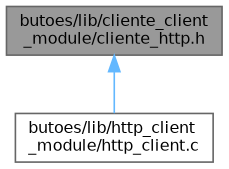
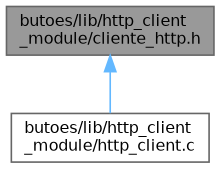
node "butoes/lib/cliente_client _module/cliente_http.h": label "butoes/lib/cliente_client _module/cliente_http.h" -> "butoes/lib/http_client _module/cliente_http.h"
